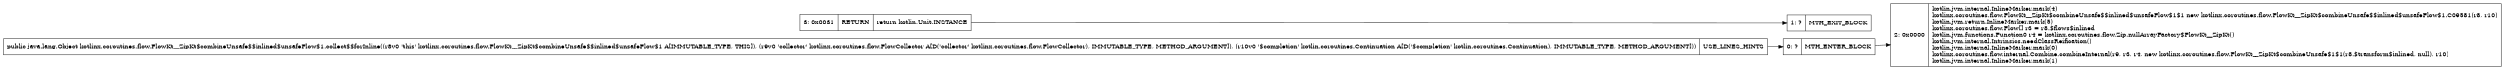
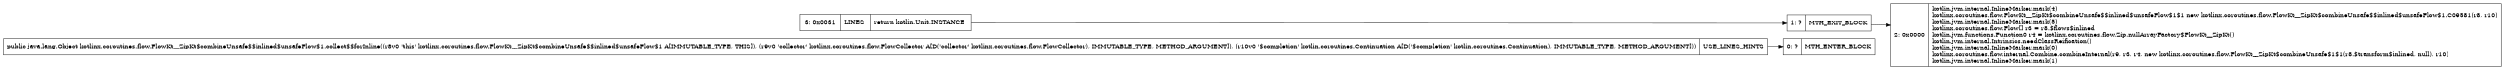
node "3: 0x0031": text "RETURN" -> "LINES"
node "2: 0x0000": text "kotlin.jvm.return.InlineMarker.mark(5)" -> "kotlin.jvm.internal.InlineMarker.mark(5)"
edge "0: ?" -> "2: 0x0000": now "1: ?" -> "2: 0x0000"
